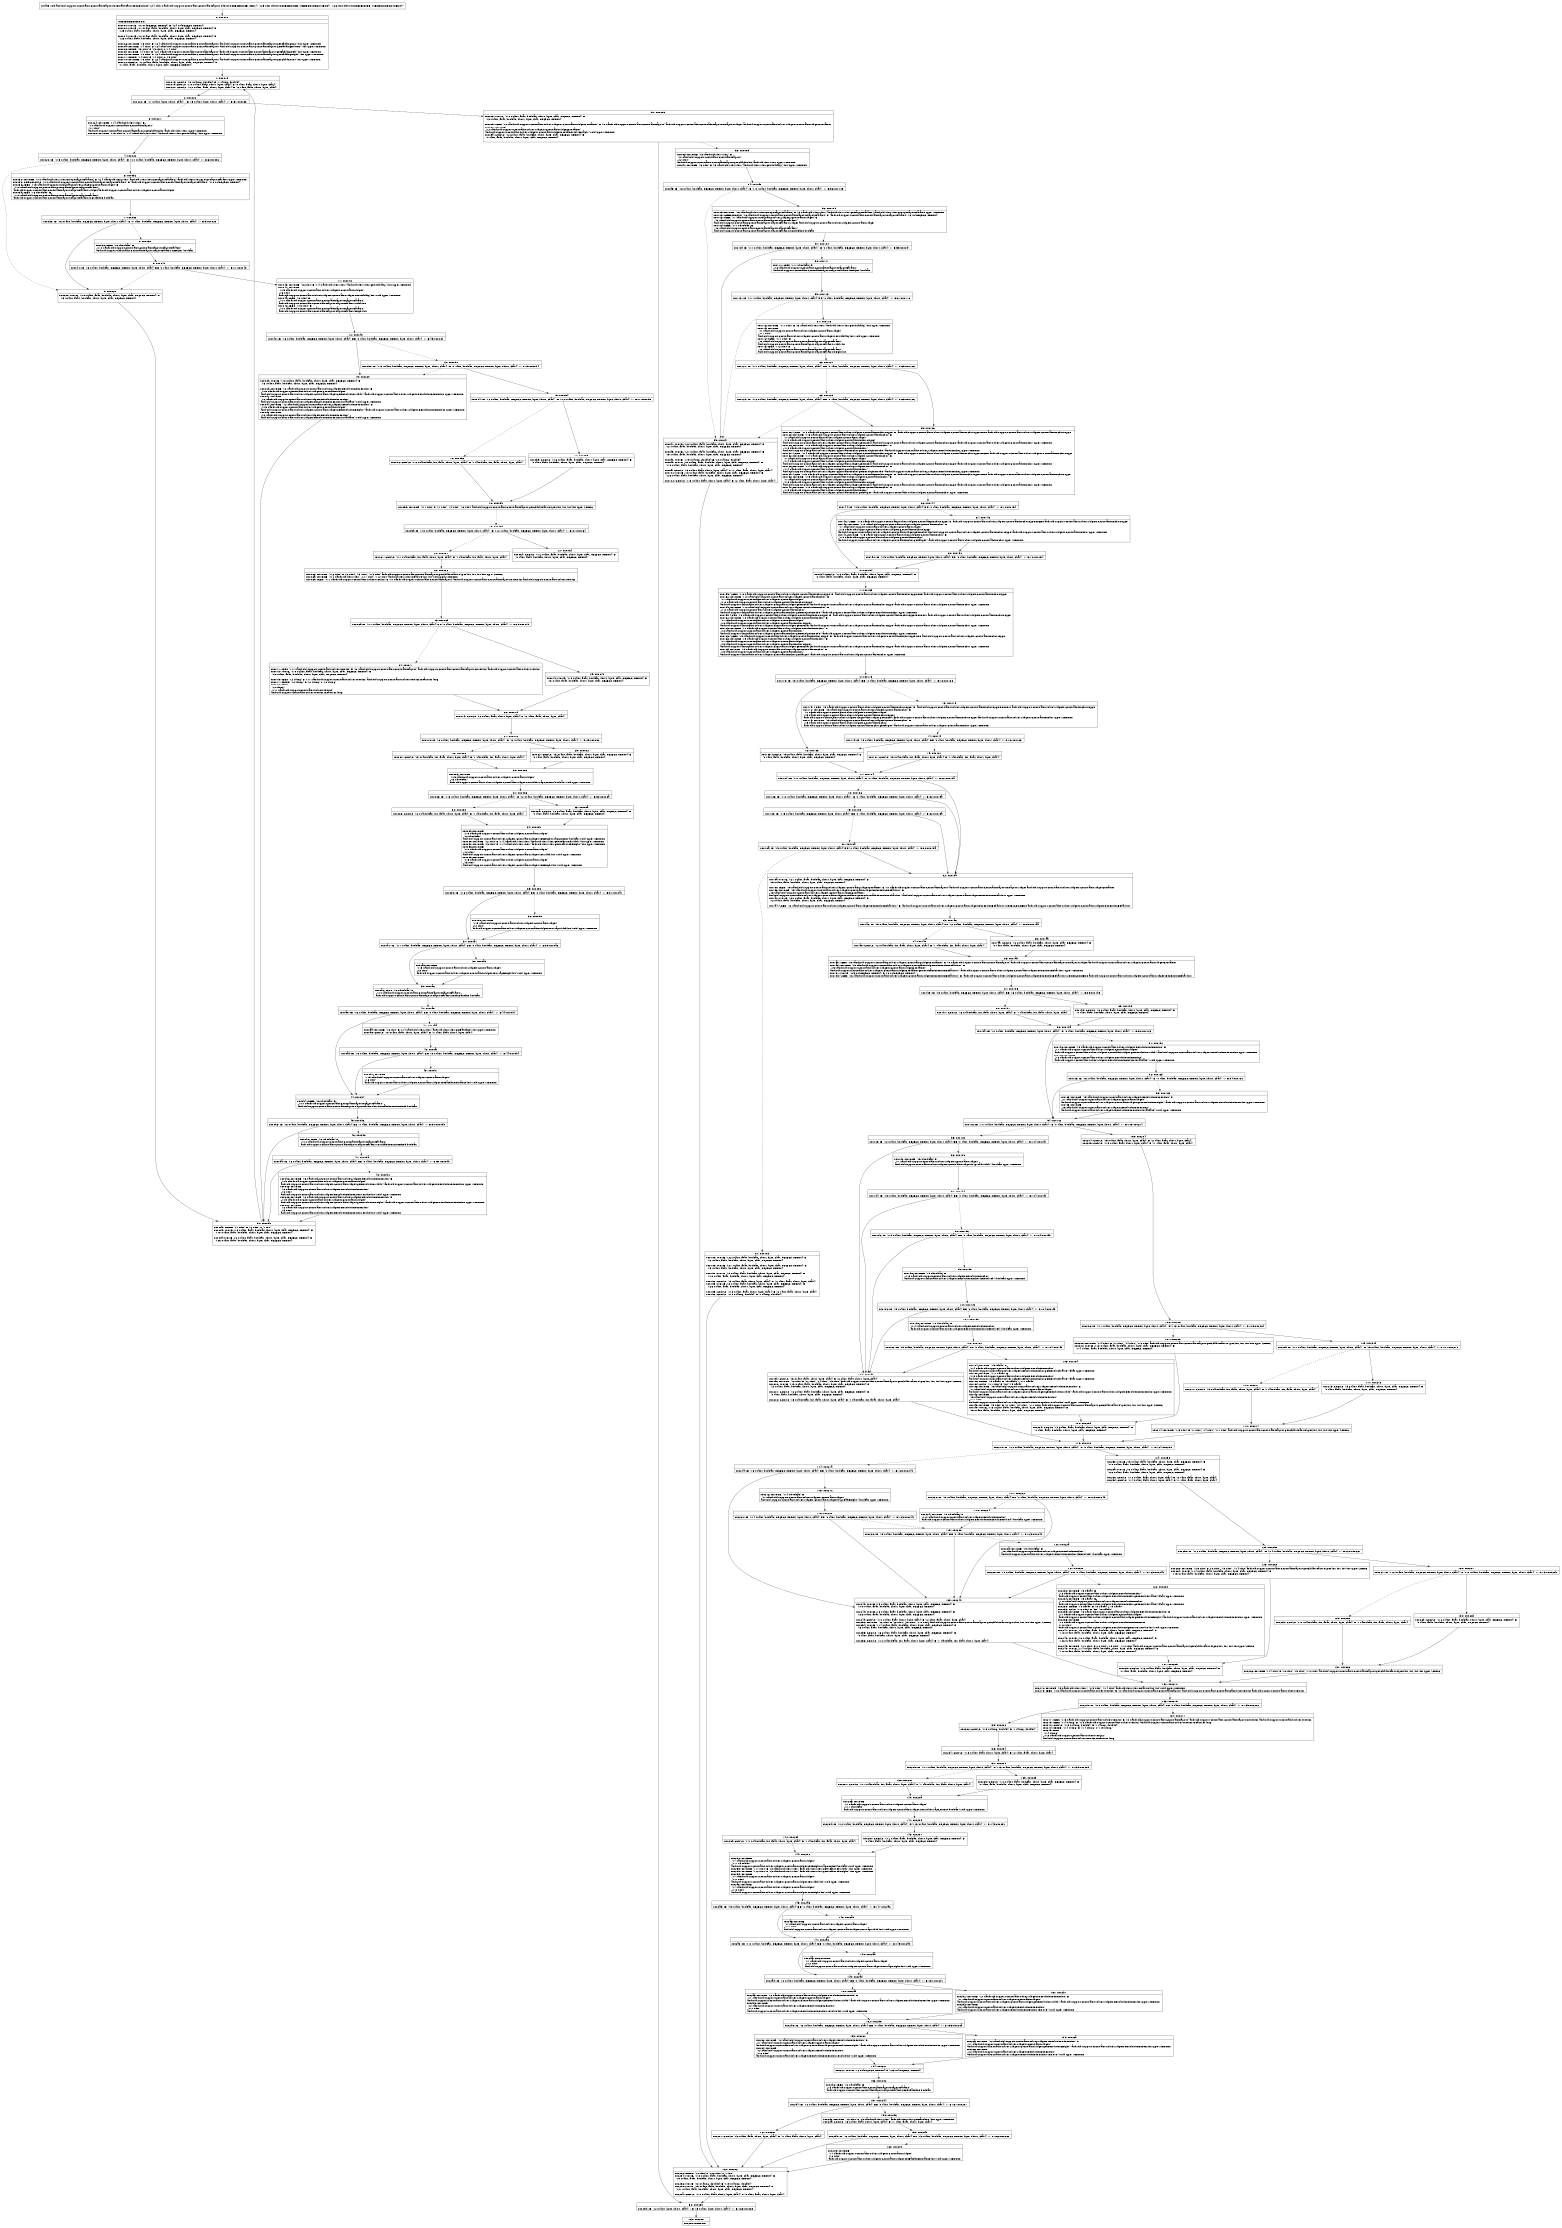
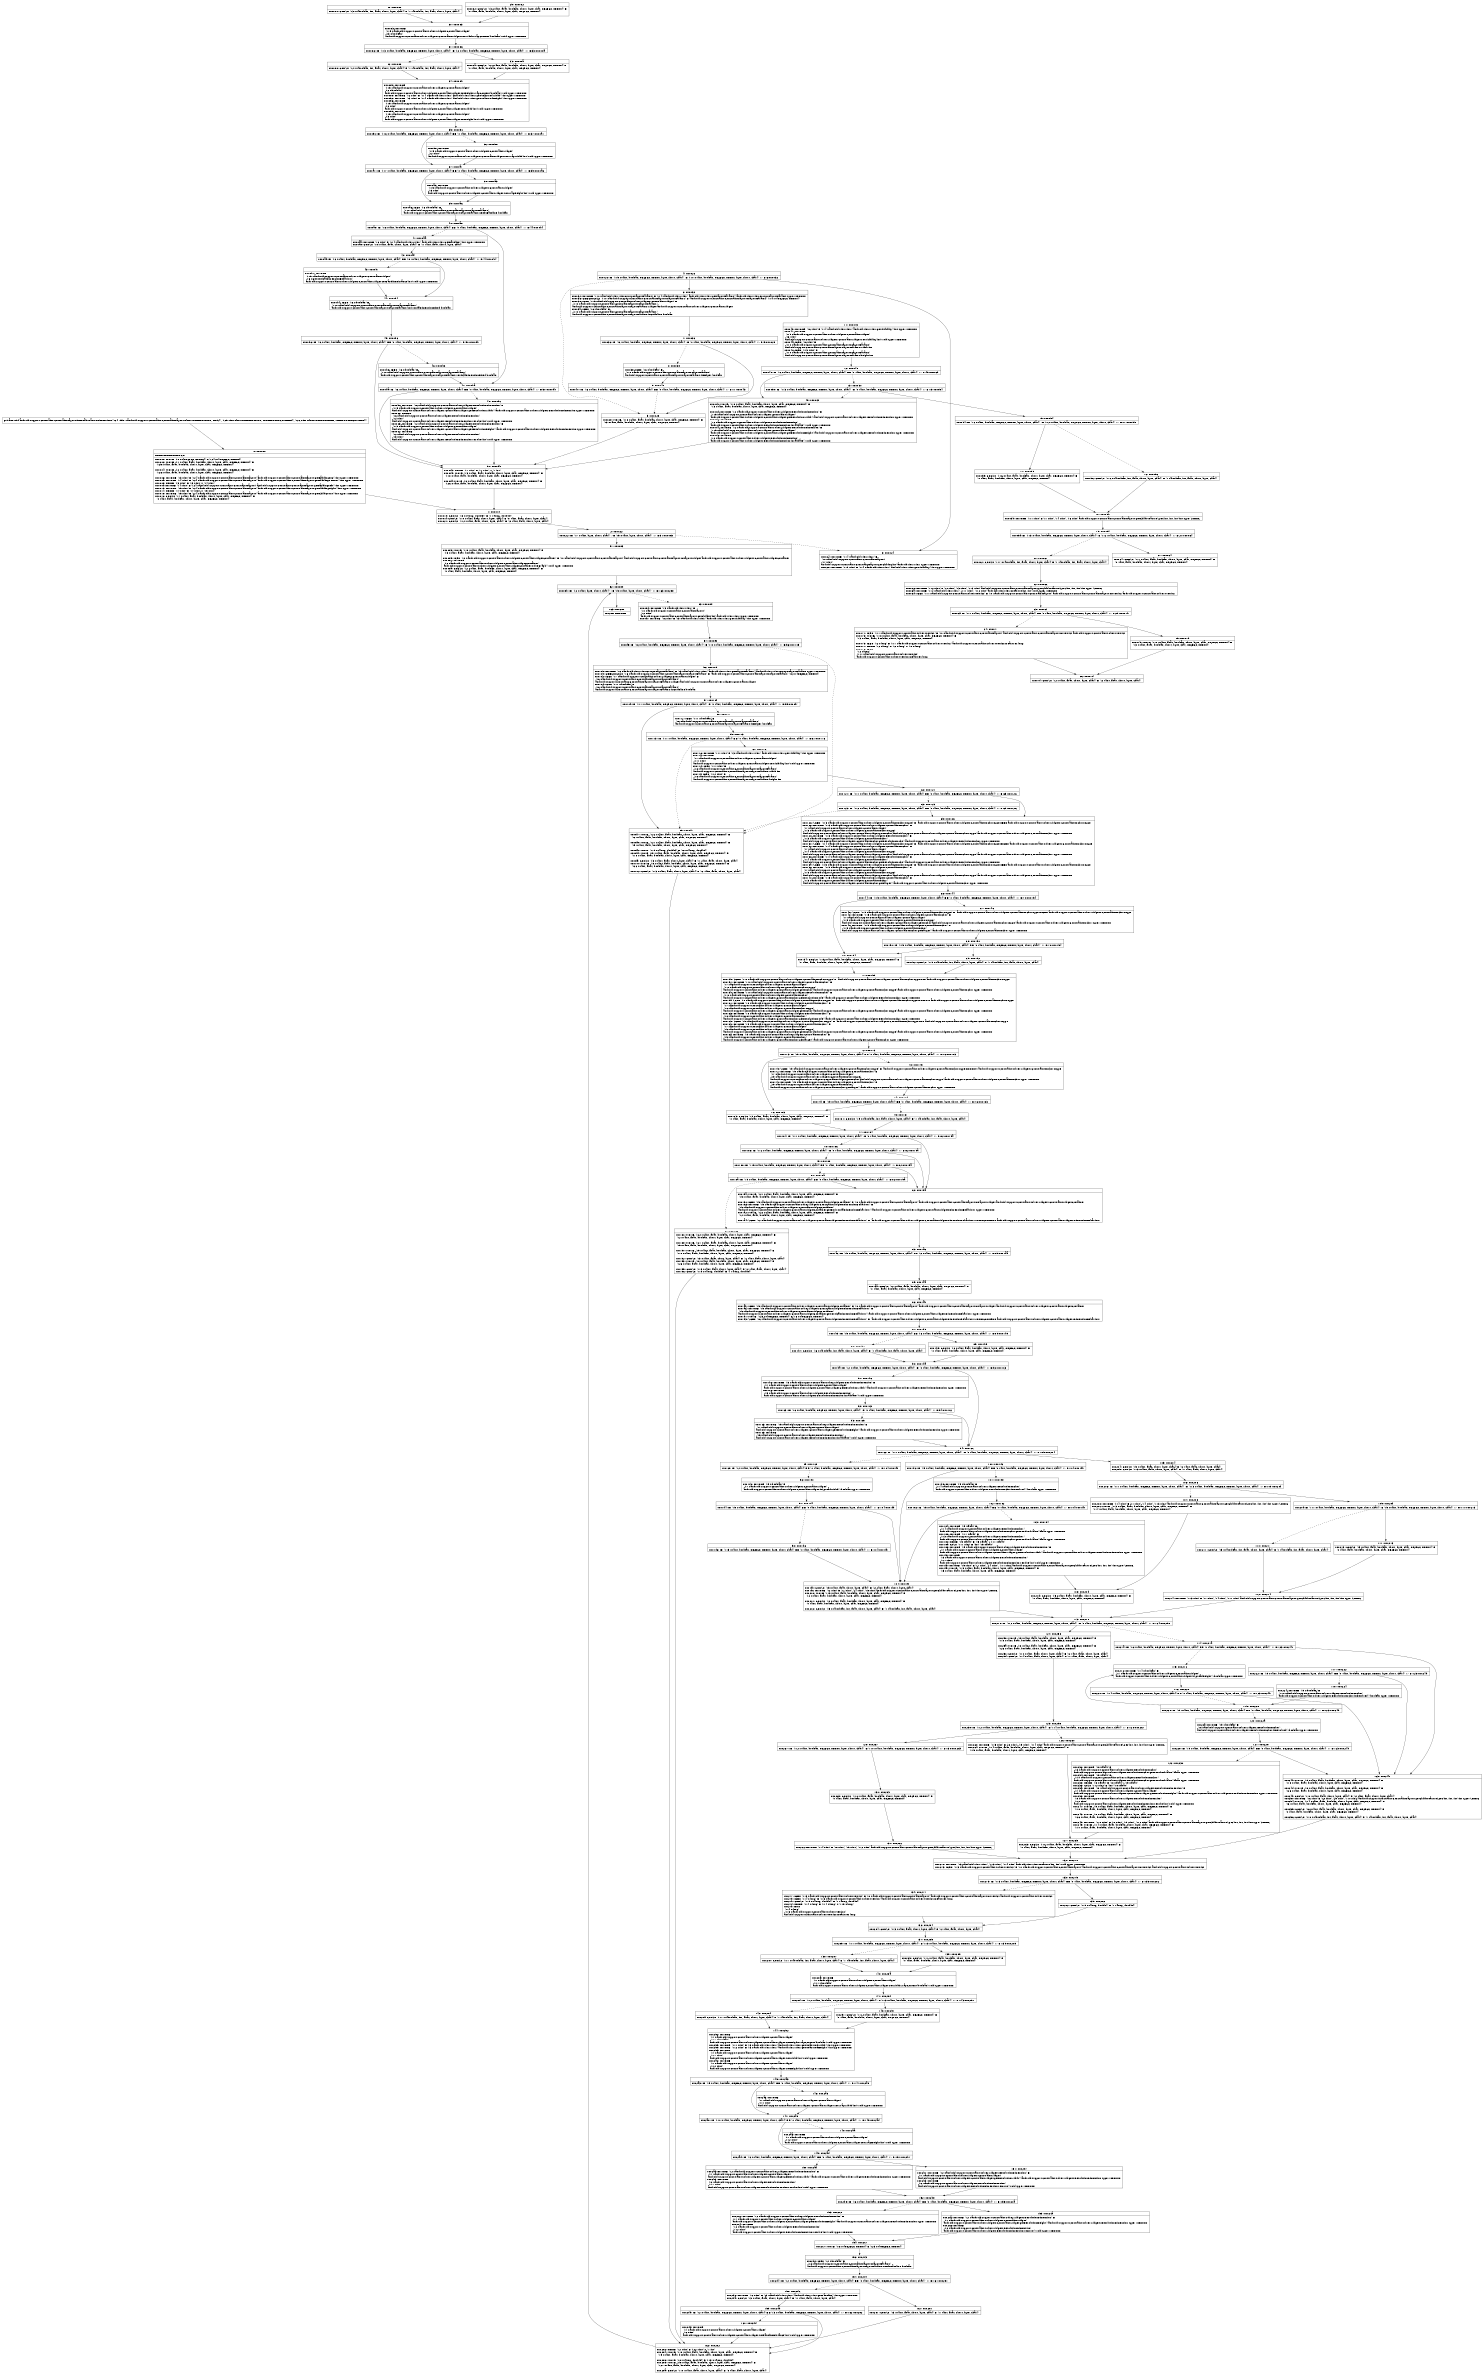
node "0: 0x0000": text "MTH_ENTER_BLOCK" -> "ARRAY_ENTER_BLOCK"
edge "3: 0x0024" -> "4: 0x002c": reversed
edge "51: 0x00e3" -> "53: 0x00ed": now "52: 0x00eb" -> "53: 0x00ed"
edge "9: 0x0040" -> "11: 0x0043": removed
edge "18: 0x005b" -> "19: 0x005f": style dashed -> solid
node "27: 0x007e": removed
node "84: 0x01a8": removed
node "69: 0x0152": added
edge "40: 0x00a8" -> "44: 0x00b4": now "40: 0x00a8" -> "47: 0x00ba"
node "43: 0x00b1": text "(r6 I:int)" -> "(r6 I:getVerticalDimensionBehaviour)"
node "48: 0x00bc": text "0x00c0: INVOKE" -> "0x00c0: ENTER"
edge "95: 0x01ce" -> "104: 0x01fb": removed
node "99: 0x01d8": removed
edge "119: 0x0228" -> "123: 0x024b": now "119: 0x0228" -> "115: 0x021c"
node "129: 0x0269": removed
edge "134: 0x0277" -> "136: 0x0284": added
node "148: 0x02aa": text "0x02aa: ARGUMENT" -> "0x02aa: INVOKE"
edge "141: 0x028d" -> "142: 0x028f": added
